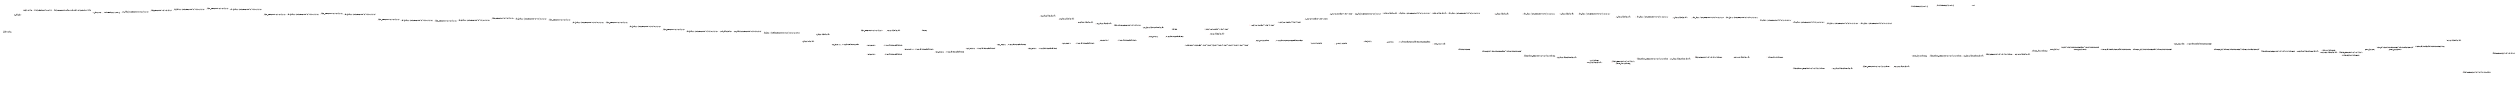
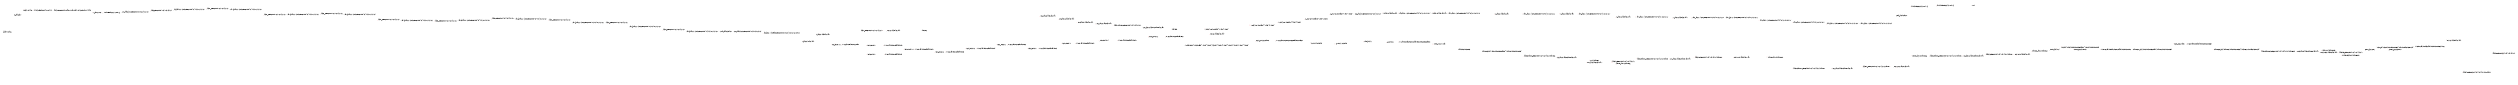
node "%putchar64 = call i32 @putchar(i32 10)": added
